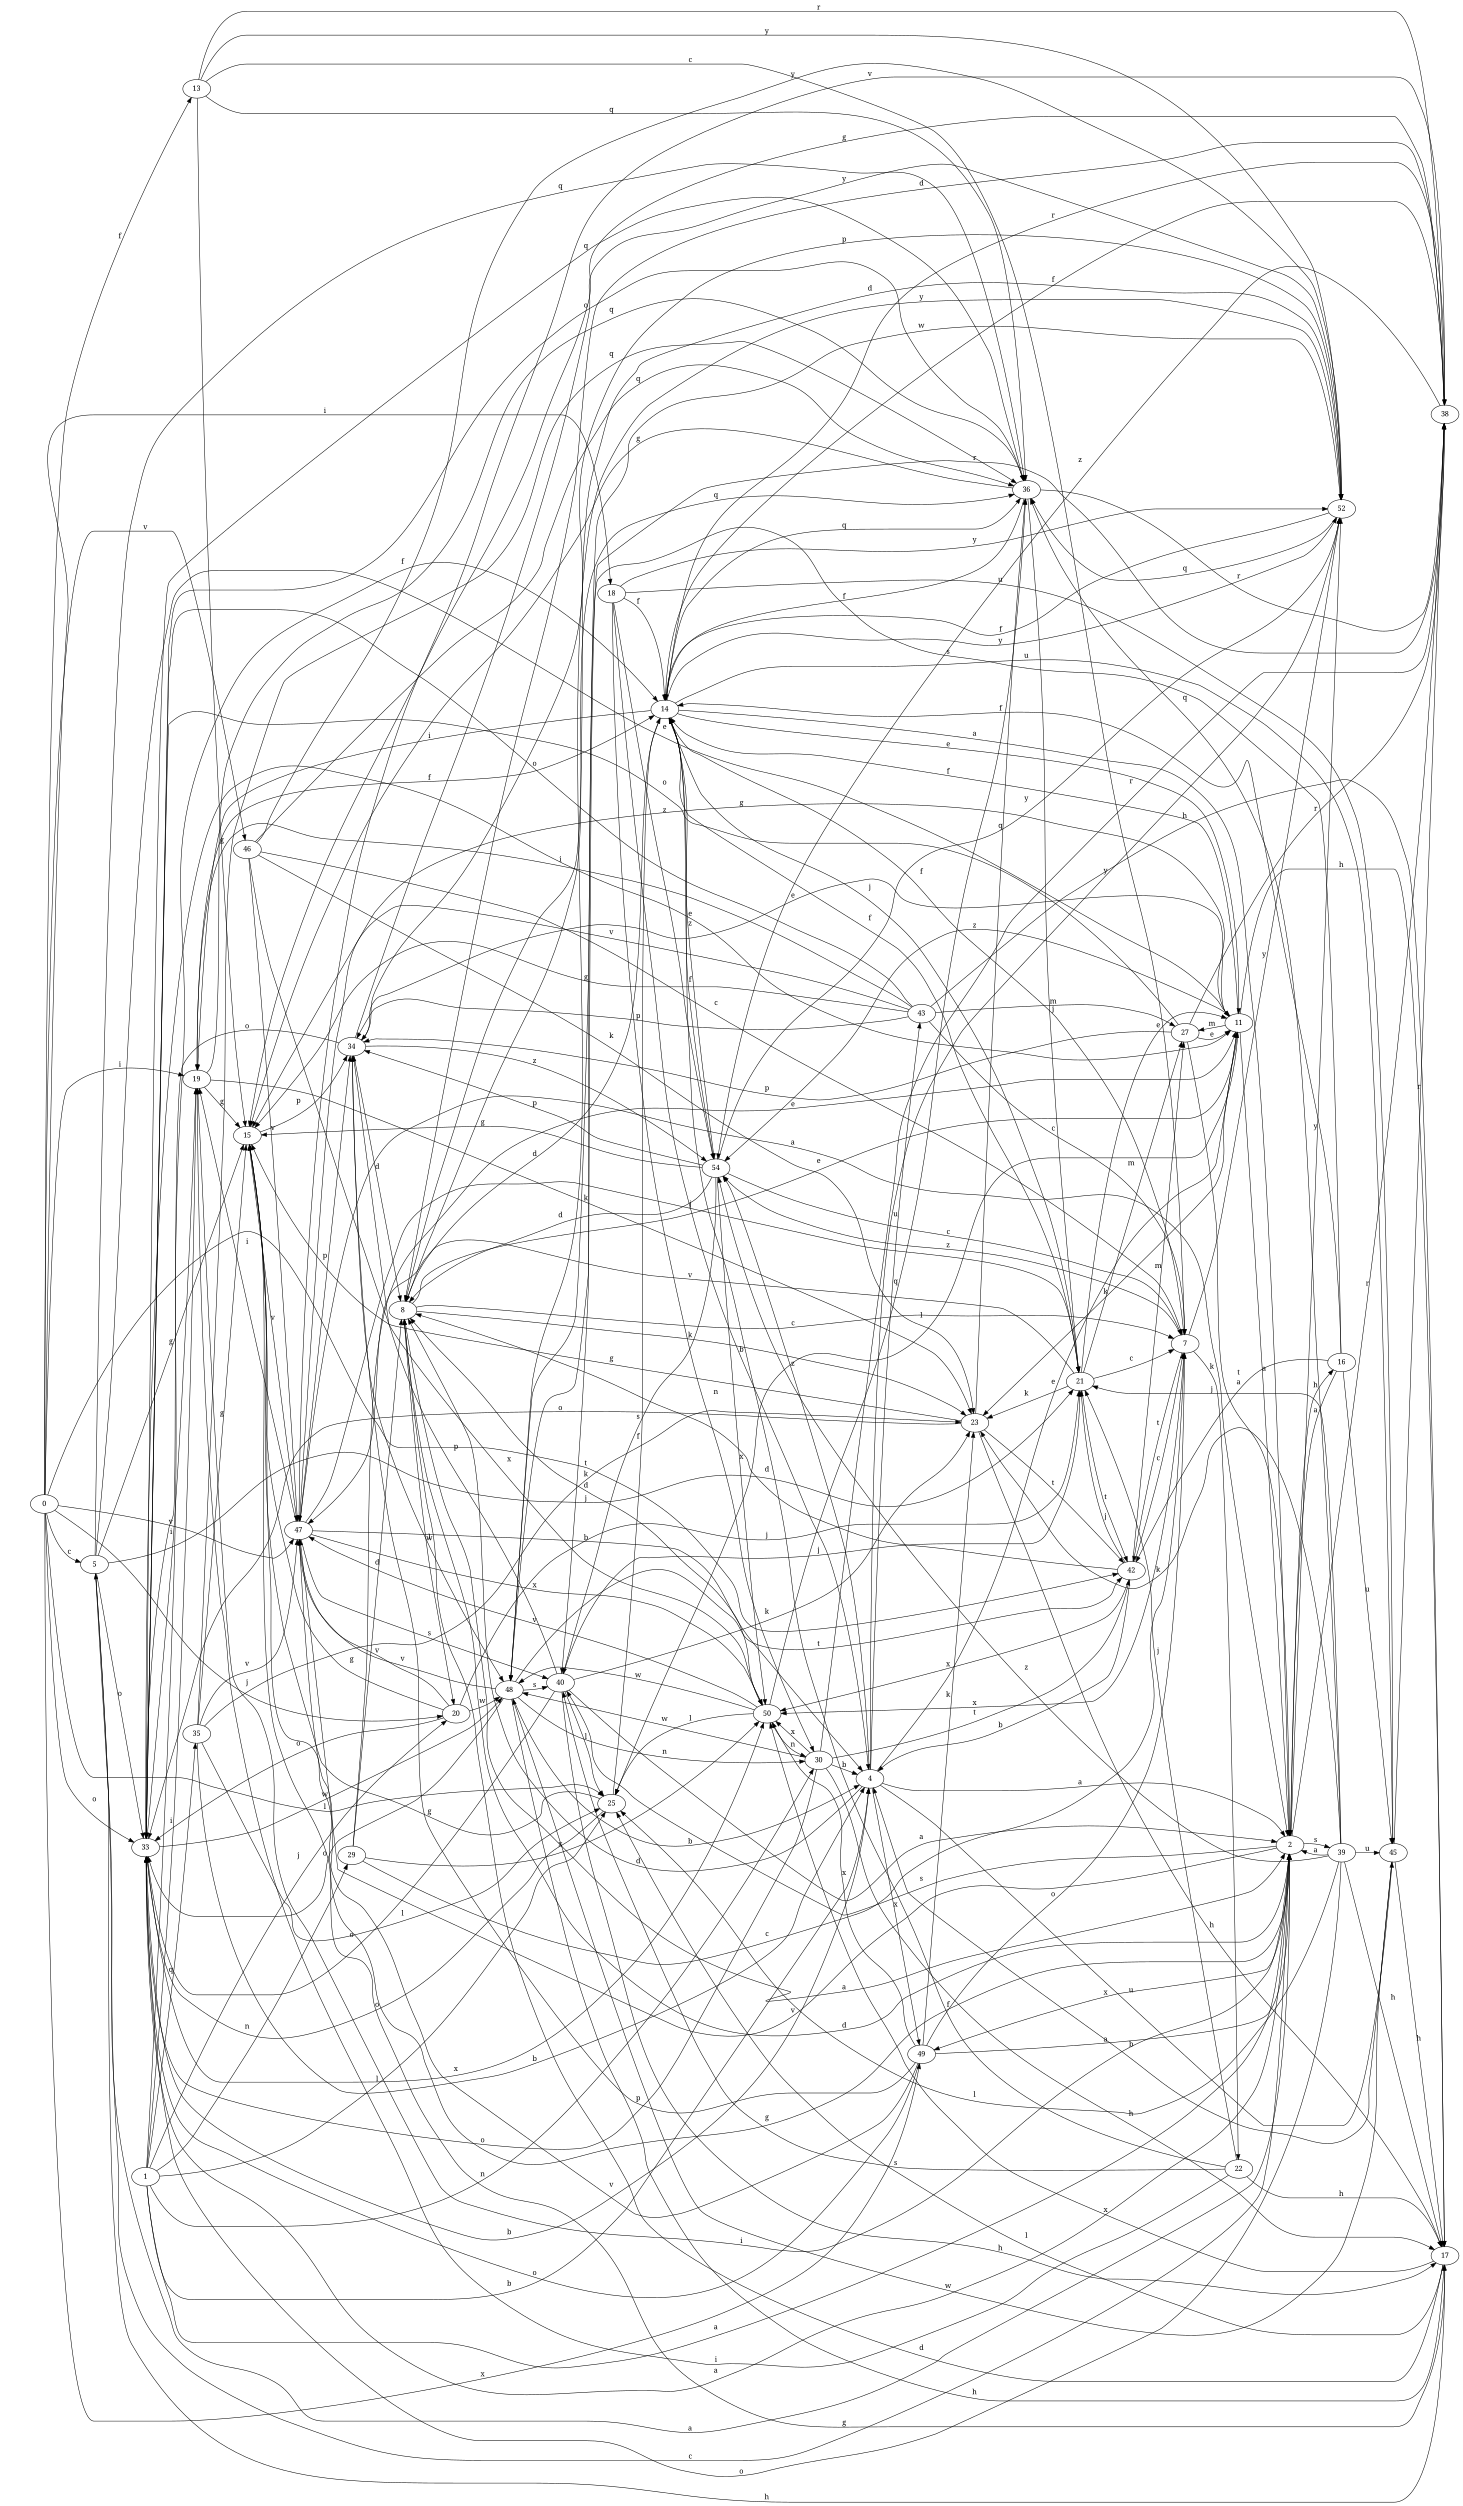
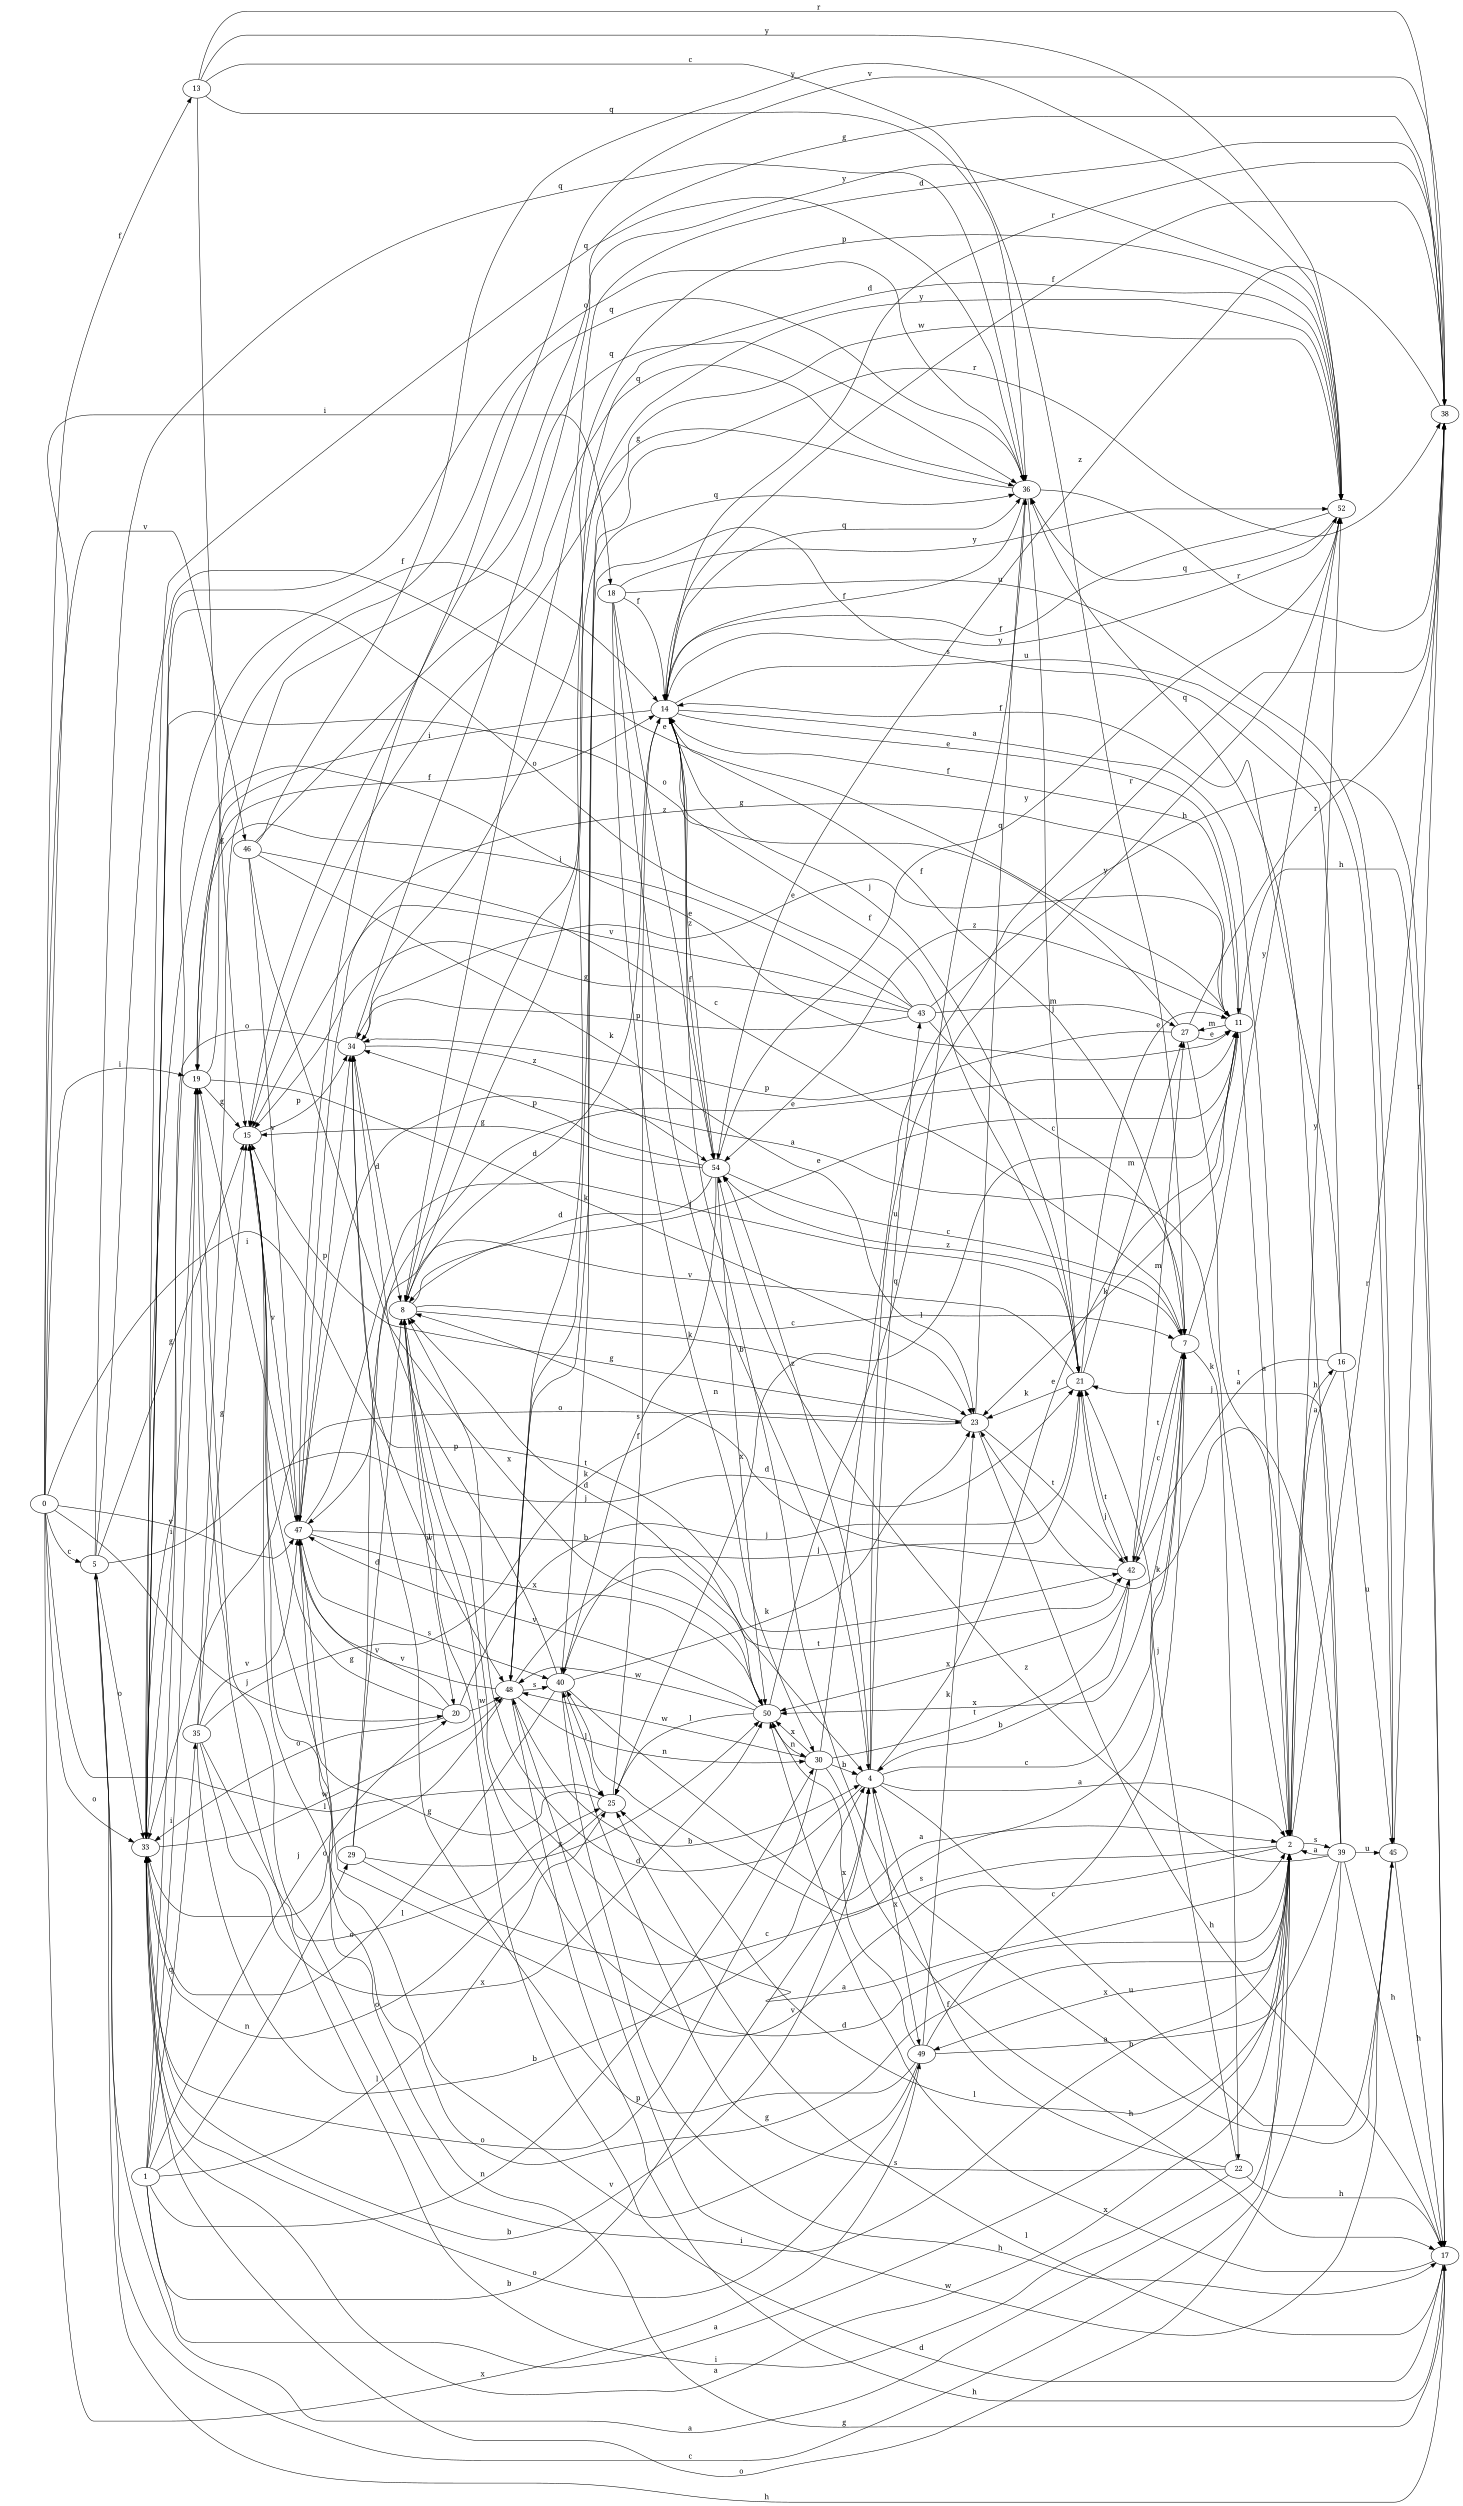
edge "38" -> "48": reversed
edge "21" -> "7": now "4" -> "7"
edge "49" -> "7": label "o" -> "c"
edge "33" -> "50": now "35" -> "50"
